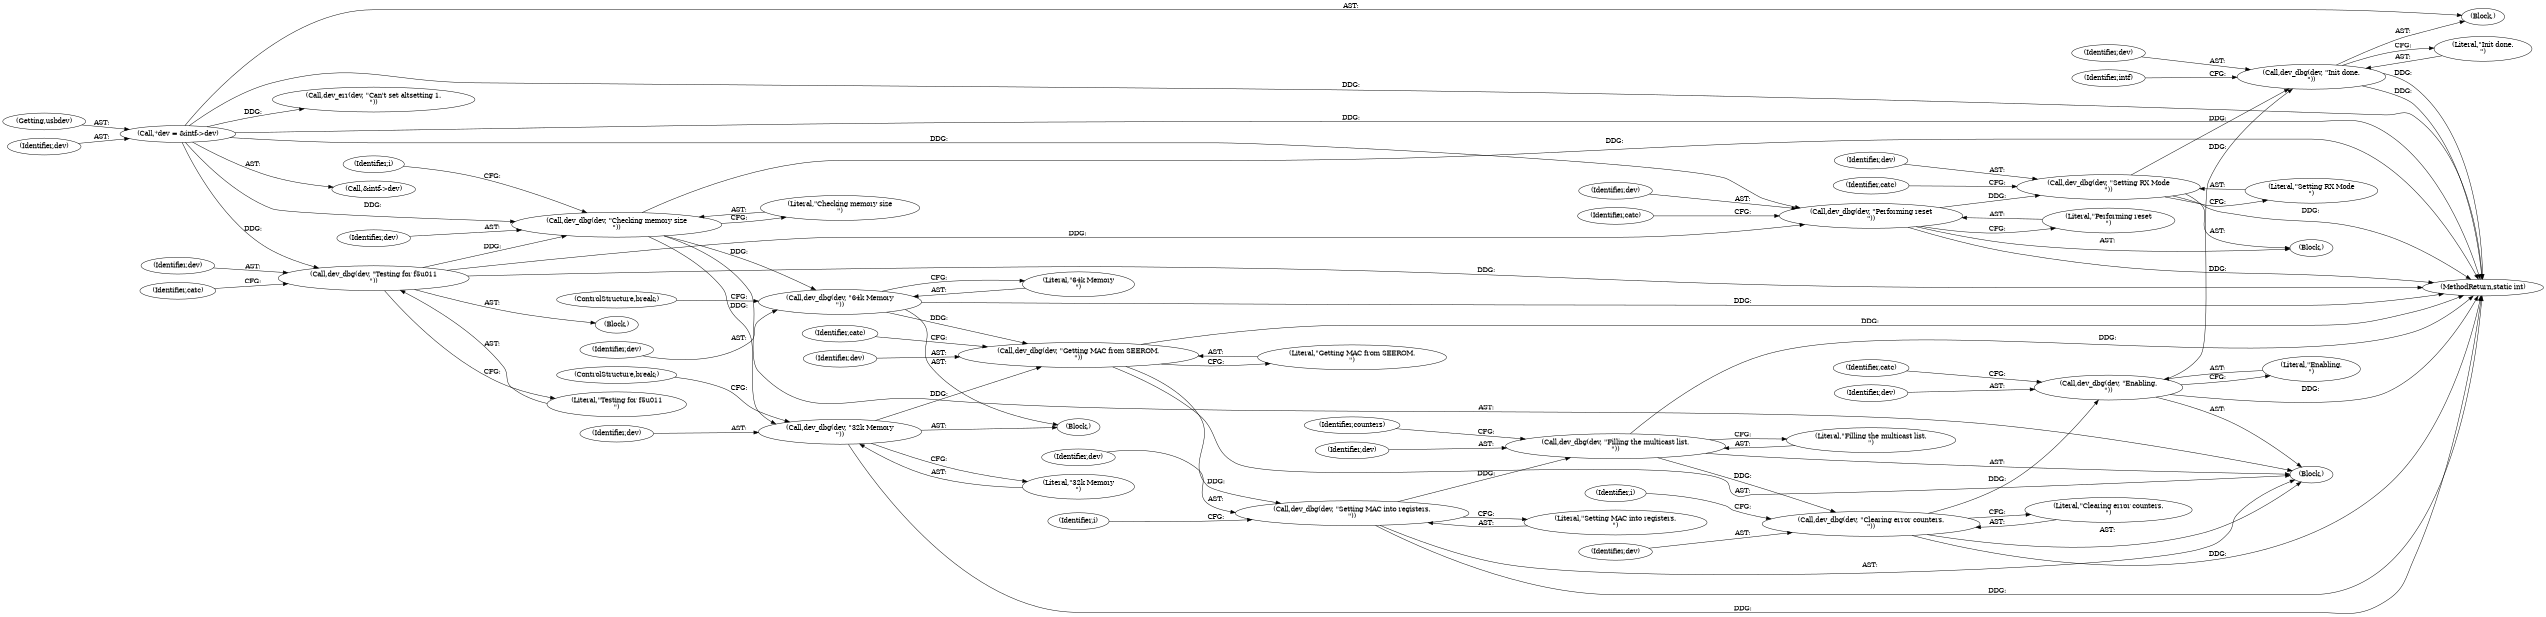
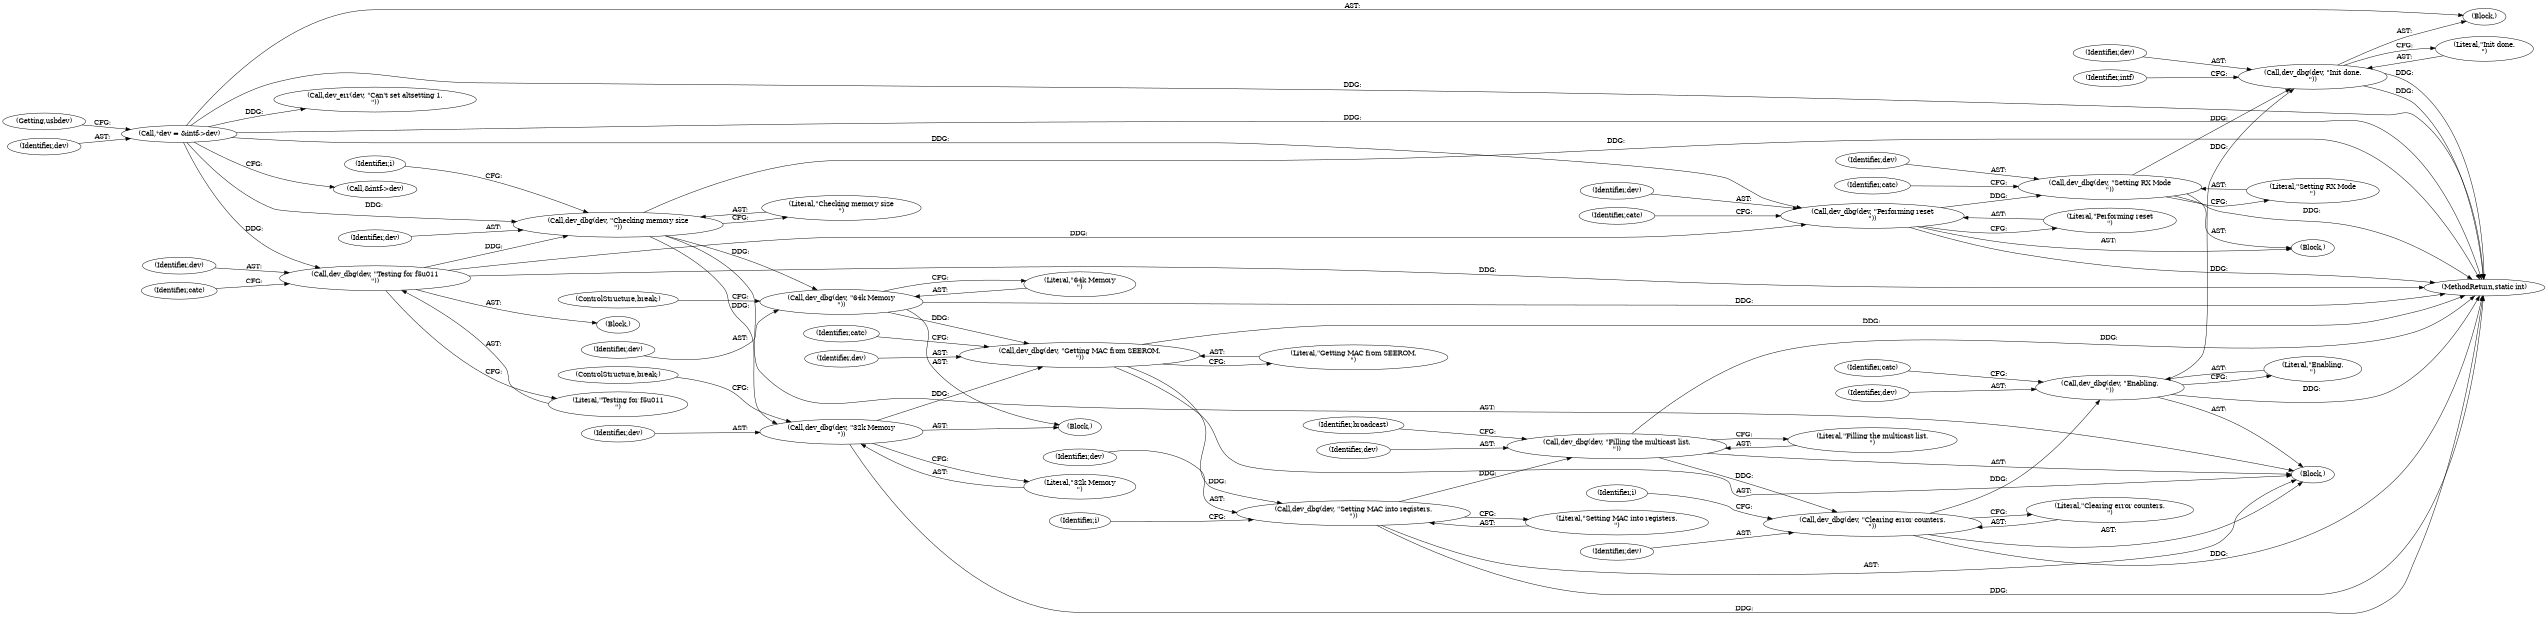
edge "(Getting,usbdev)" -> "(Call,*dev = &intf->dev)": label "AST: " -> "CFG: "
edge "(Call,*dev = &intf->dev)" -> "(Call,&intf->dev)": label "AST: " -> "CFG: "
node "(Identifier,counters)": label "(Identifier,counters)" -> "(Identifier,broadcast)"
